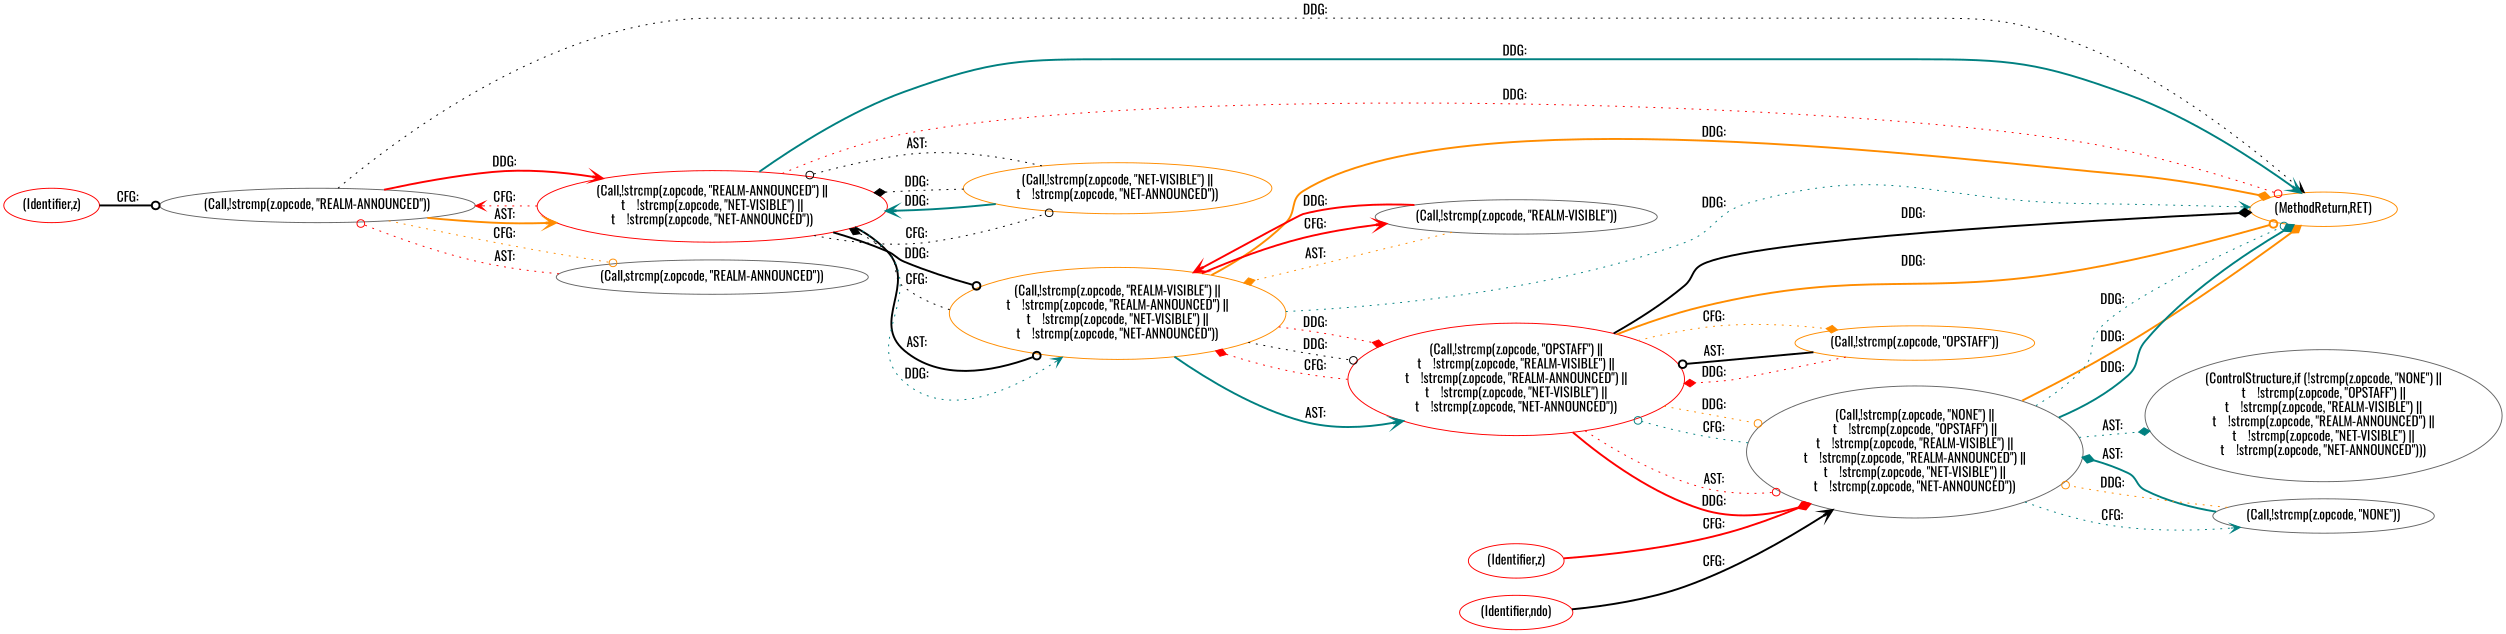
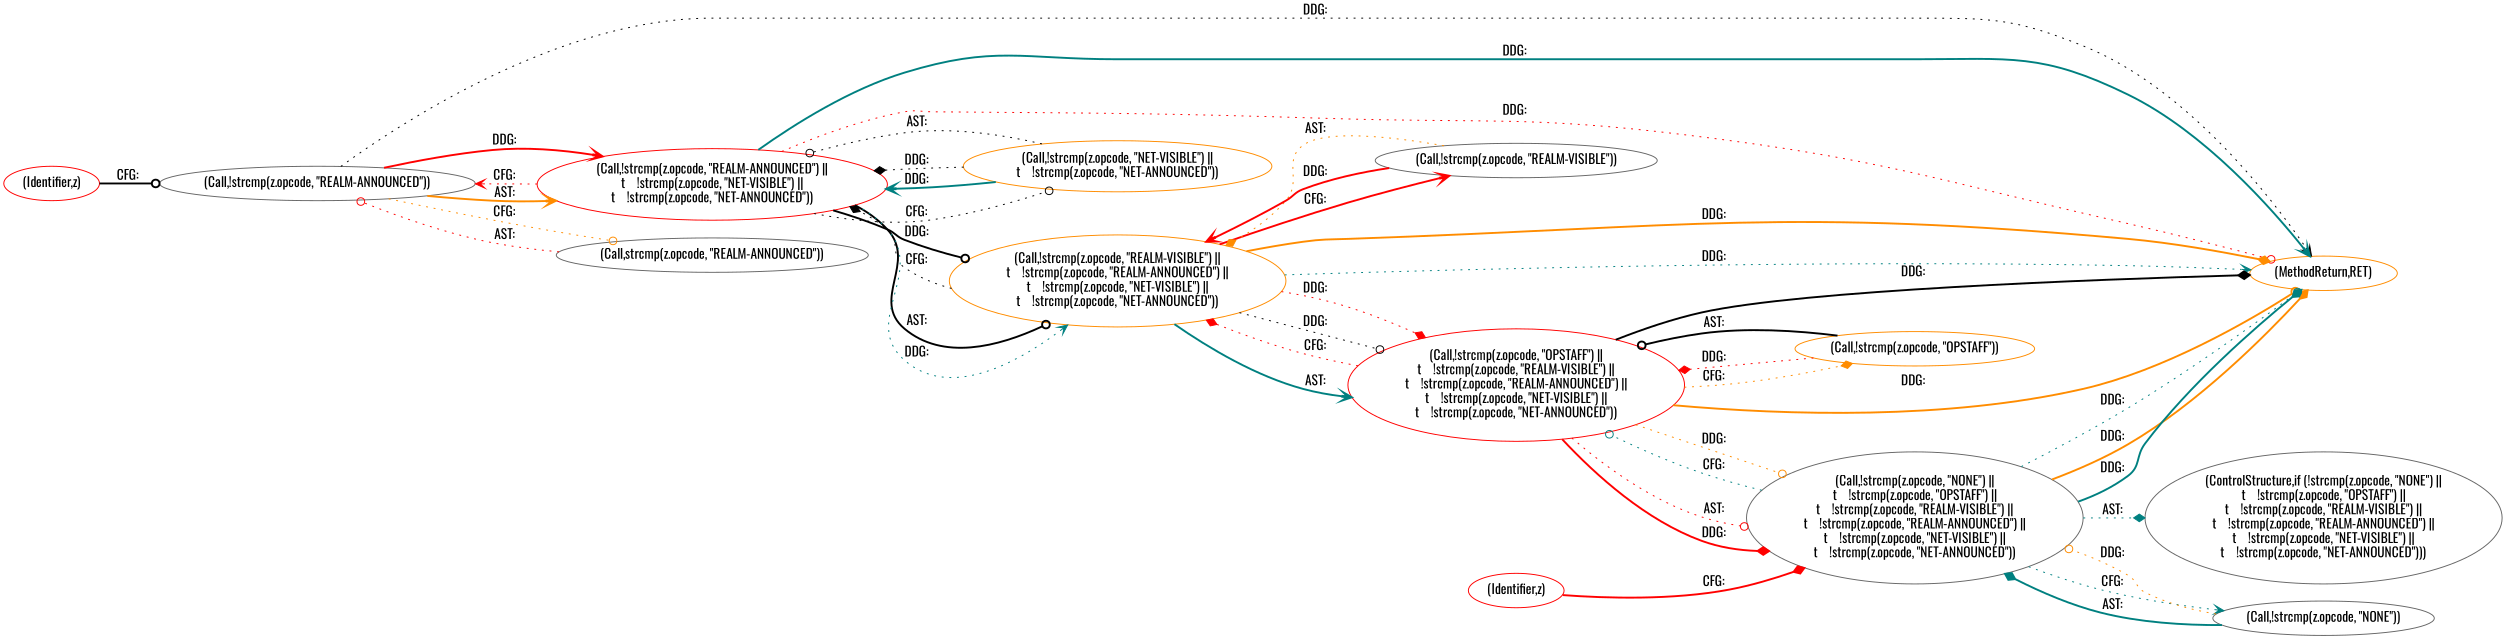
node "(Identifier,ndo)": removed
